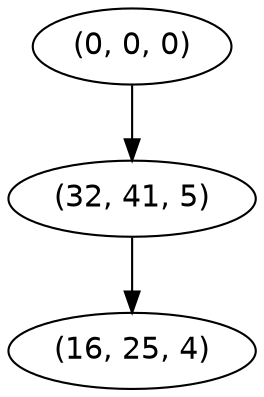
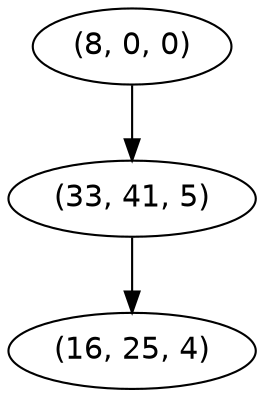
node "(0, 0, 0)": label "(0, 0, 0)" -> "(8, 0, 0)"
node "(32, 41, 5)": label "(32, 41, 5)" -> "(33, 41, 5)"
